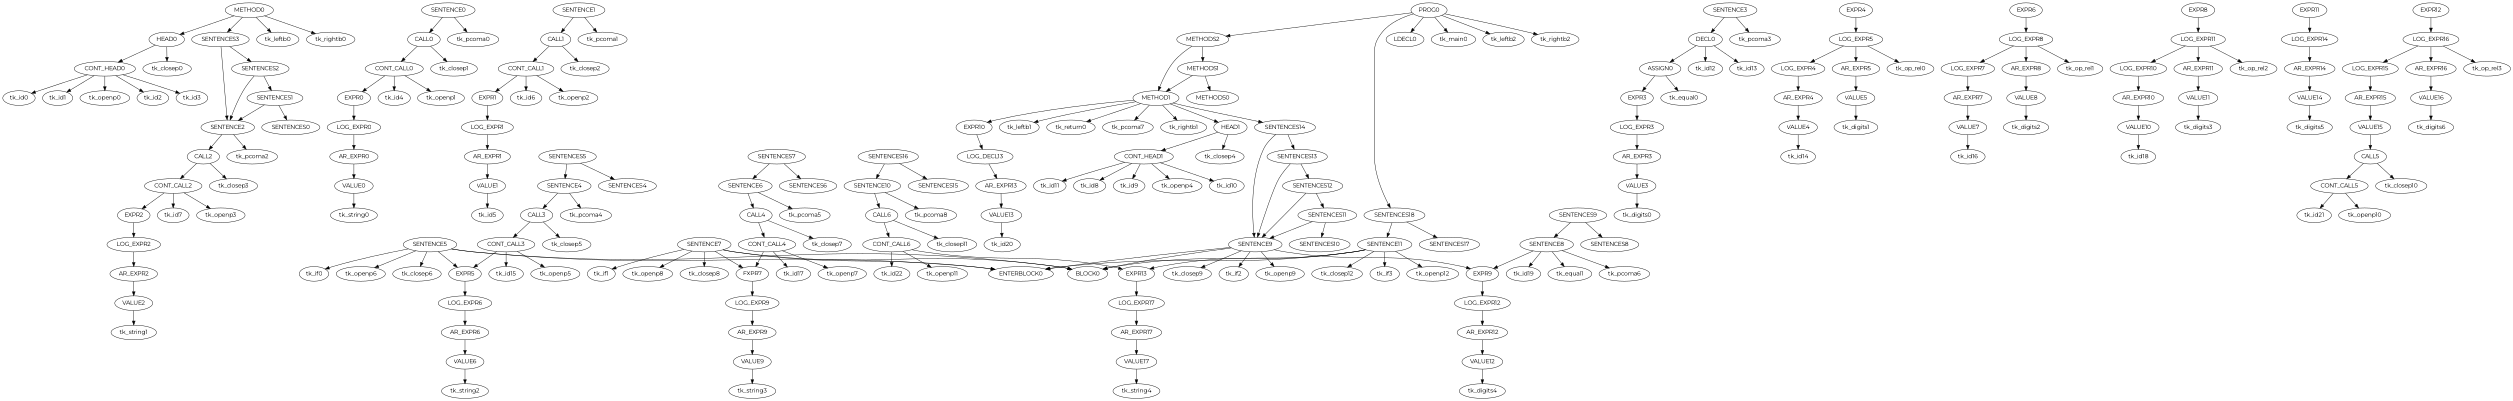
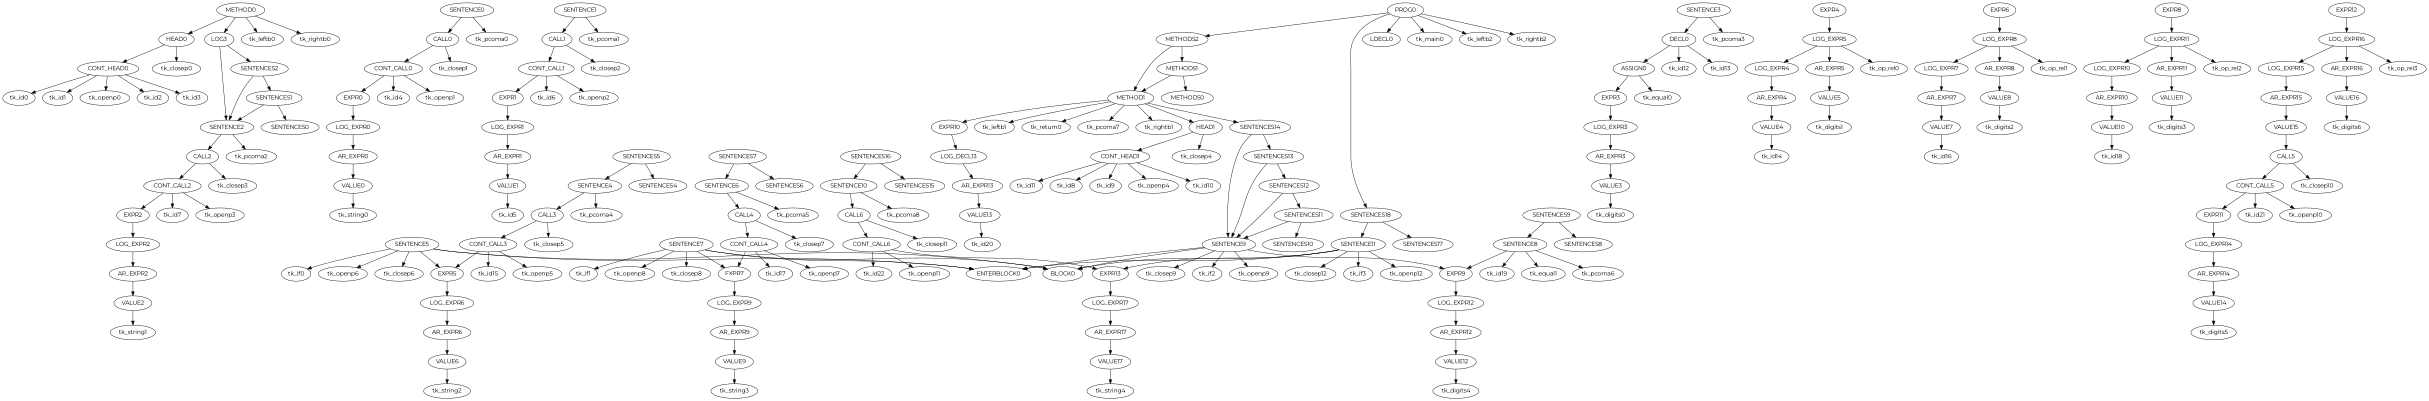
node "SENTENCES3": label "SENTENCES3" -> "LOG3"
edge "CONT_CALL5" -> "EXPR11": added
